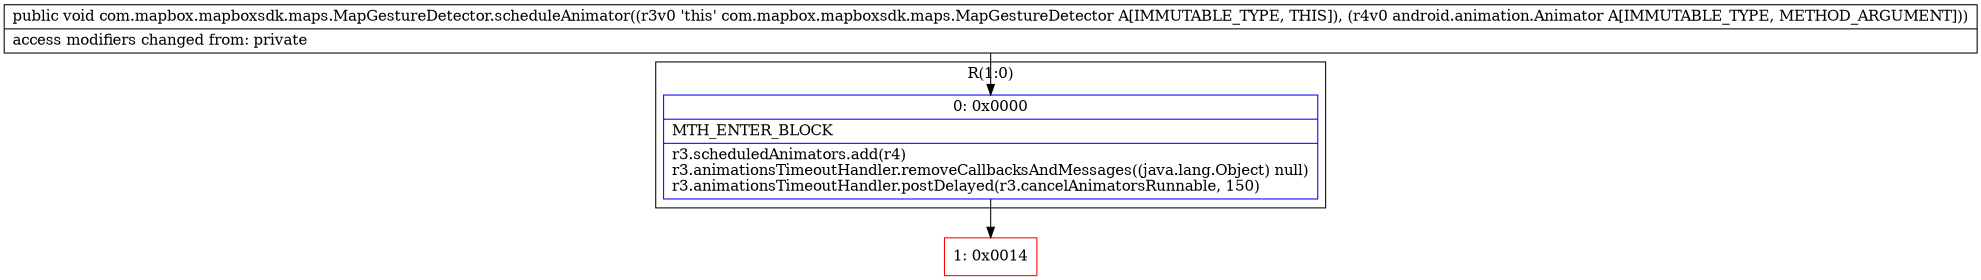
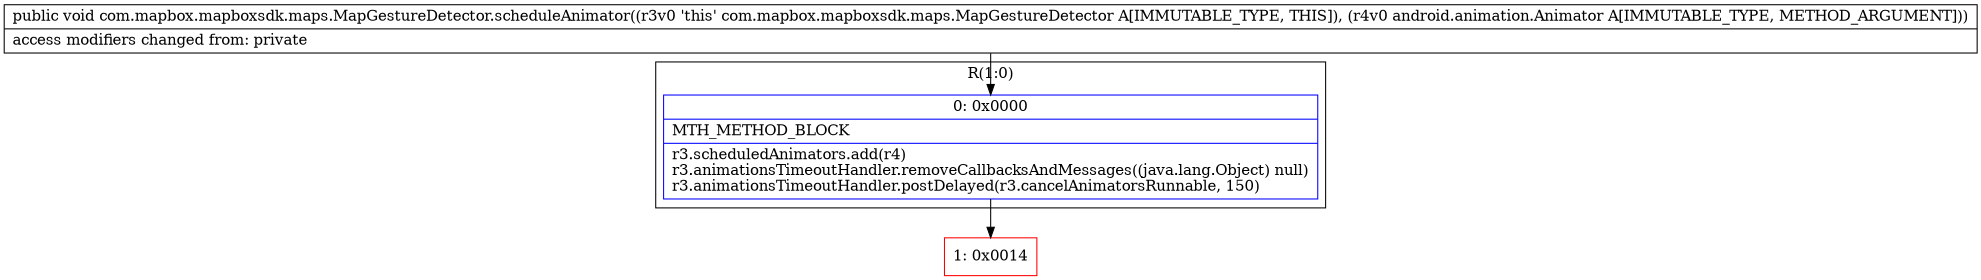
node "0: 0x0000": text "MTH_ENTER_BLOCK" -> "MTH_METHOD_BLOCK"
